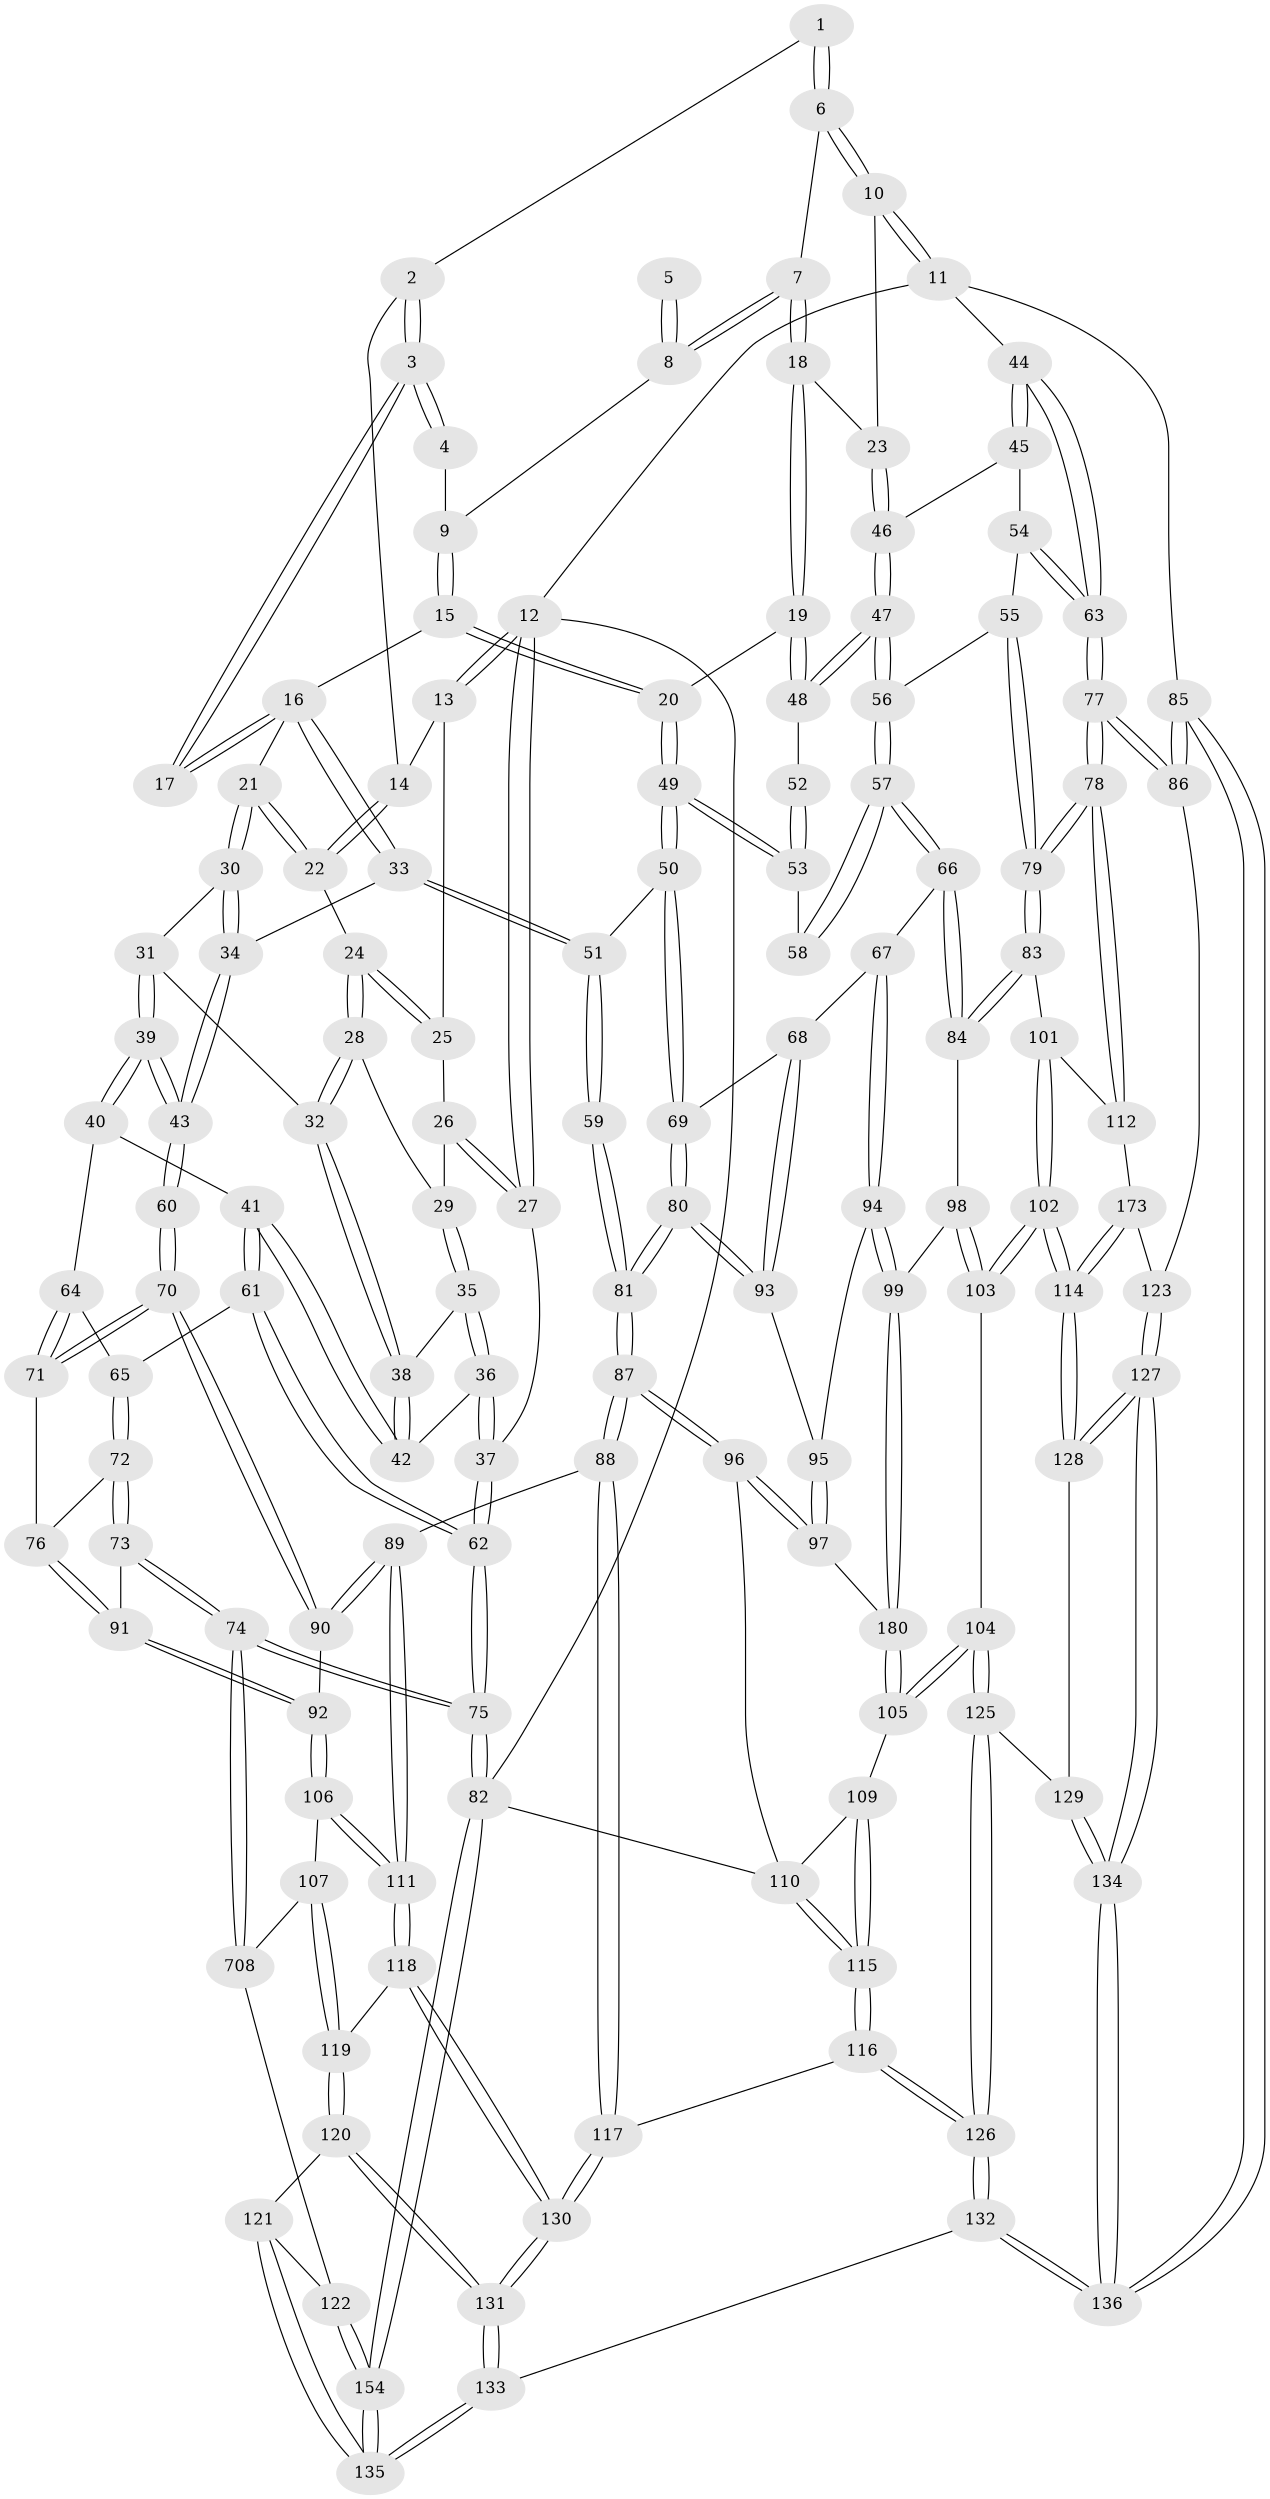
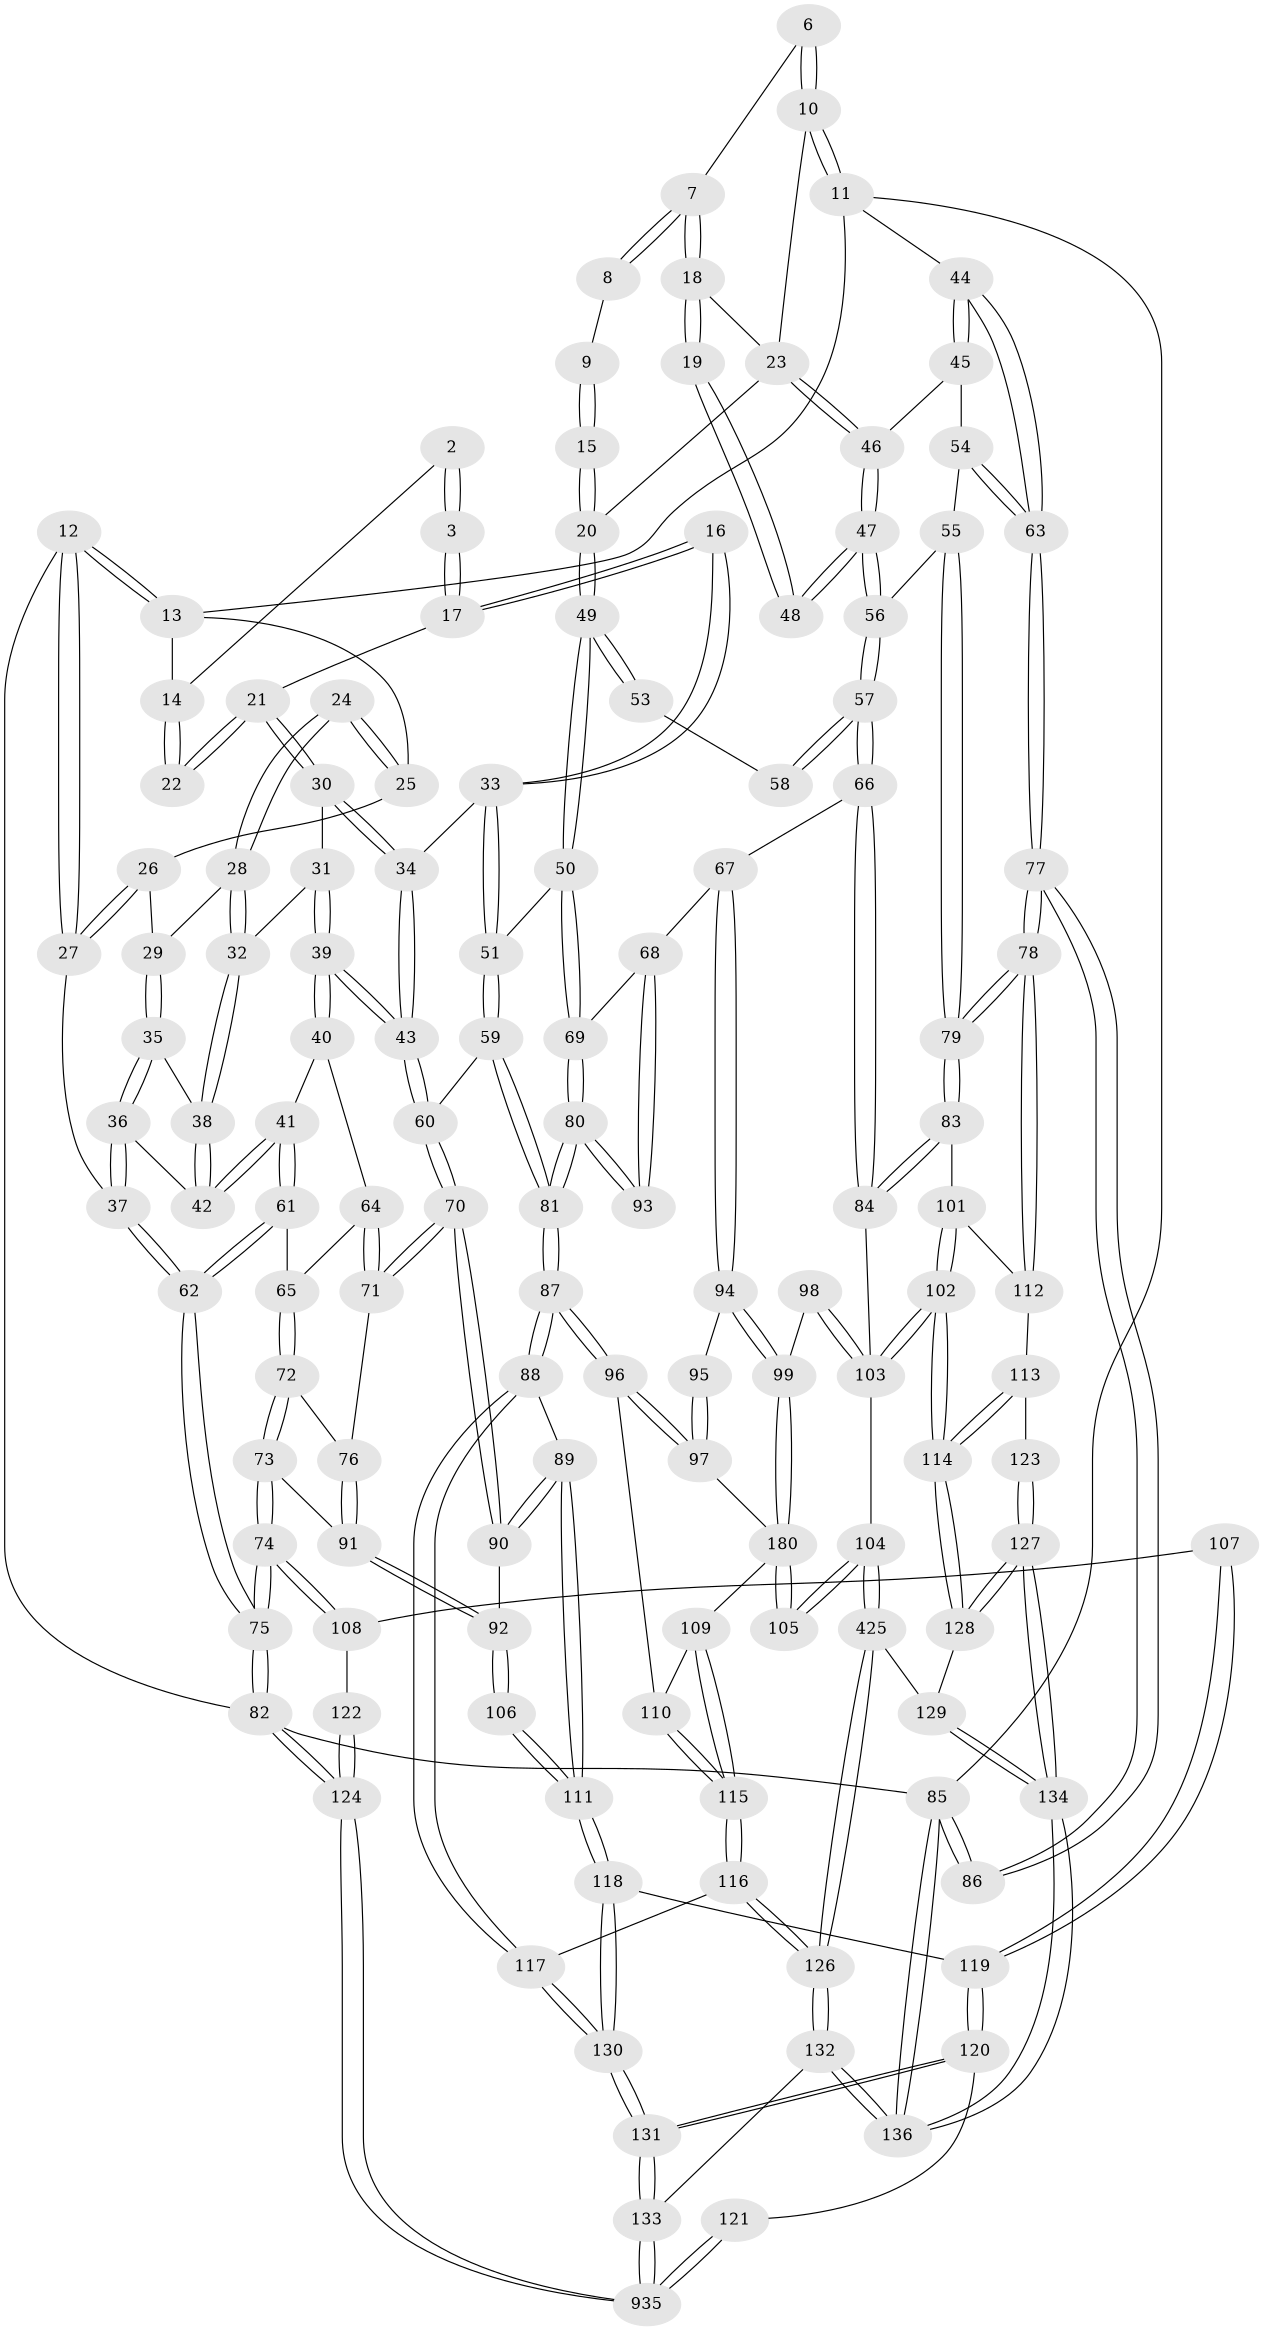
node "1": removed
node "5": removed
edge "11" -- "12": now "11" -- "13"
node "4": removed
edge "15" -- "16": removed
edge "19" -- "20": now "23" -- "20"
edge "16" -- "21": now "17" -- "21"
node "52": removed
edge "22" -- "24": removed
edge "86" -- "123": removed
edge "59" -- "60": added
edge "84" -- "98": now "84" -- "103"
node "173": label "173" -> "113"
edge "93" -- "95": removed
node "125": label "125" -> "425"
edge "105" -- "109": now "180" -- "109"
edge "82" -- "110": now "82" -- "85"
edge "106" -- "107": removed
node "708": label "708" -> "108"
edge "121" -- "122": removed
node "154": label "154" -> "124"
node "135": label "135" -> "935"
